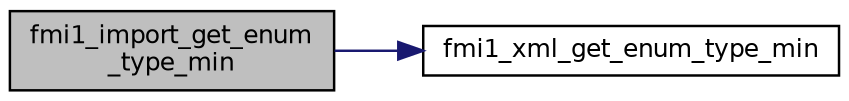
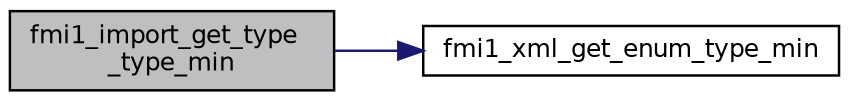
node "fmi1_import_get_enum _type_min": label "fmi1_import_get_enum _type_min" -> "fmi1_import_get_type _type_min"
